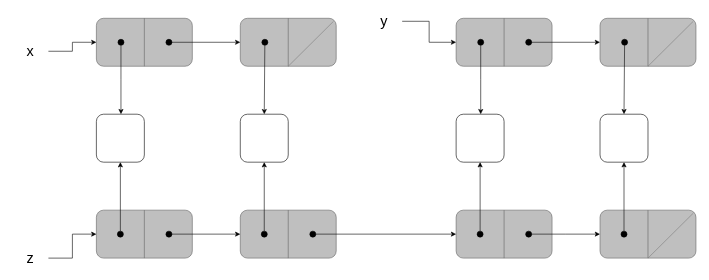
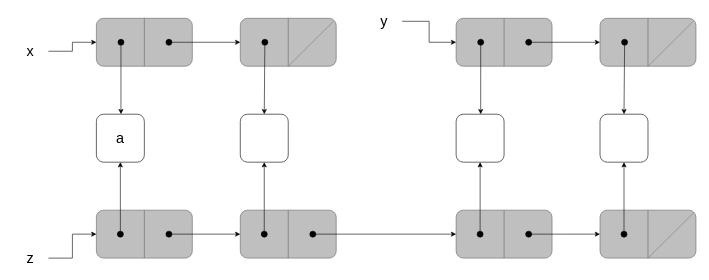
node "a": added
